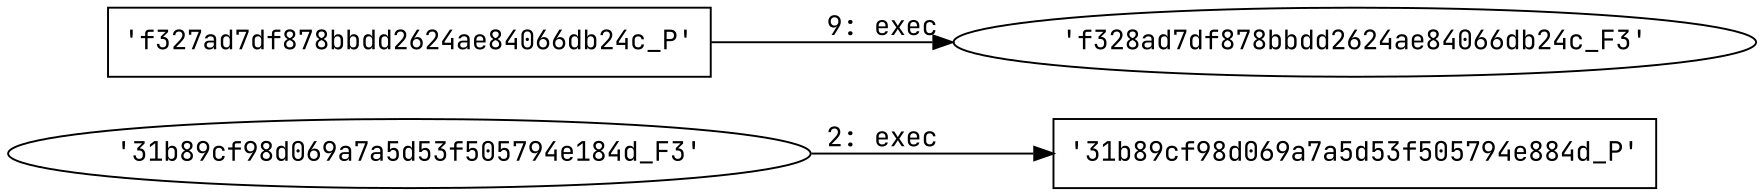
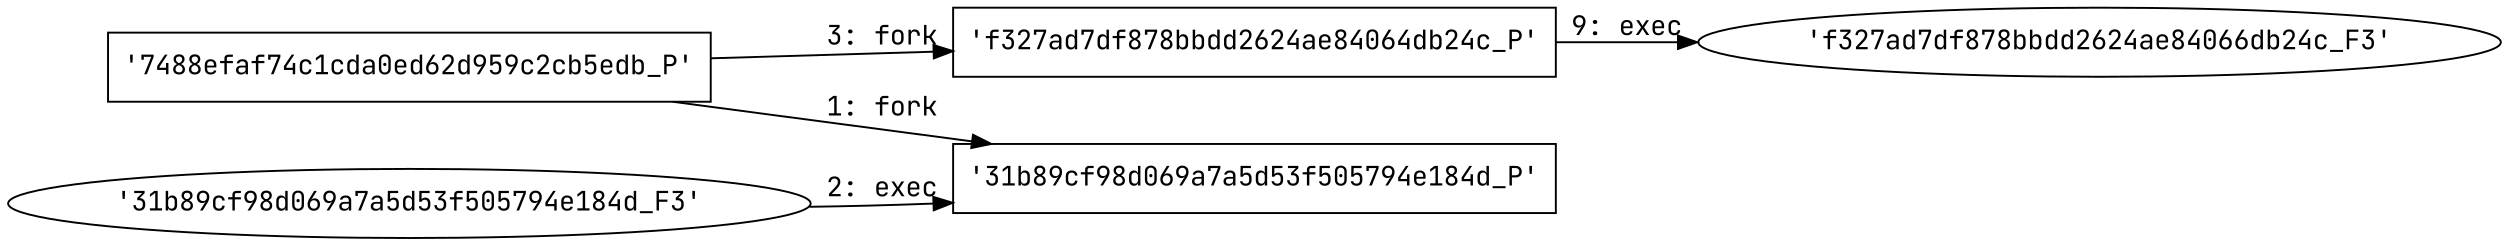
node "'f327ad7df878bbdd2624ae84066db24c_P'": label "'f327ad7df878bbdd2624ae84066db24c_P'" -> "'f327ad7df878bbdd2624ae84064db24c_P'"
node "'f328ad7df878bbdd2624ae84066db24c_F3'": label "'f328ad7df878bbdd2624ae84066db24c_F3'" -> "'f327ad7df878bbdd2624ae84066db24c_F3'"
node "'7488efaf74c1cda0ed62d959c2cb5edb_P'": added
node "'31b89cf98d069a7a5d53f505794e884d_P'": label "'31b89cf98d069a7a5d53f505794e884d_P'" -> "'31b89cf98d069a7a5d53f505794e184d_P'"
